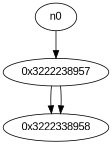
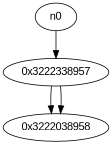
node "0x3222238957": label "0x3222238957" -> "0x3222338957"
node "0x3222338958": label "0x3222338958" -> "0x3222038958"
